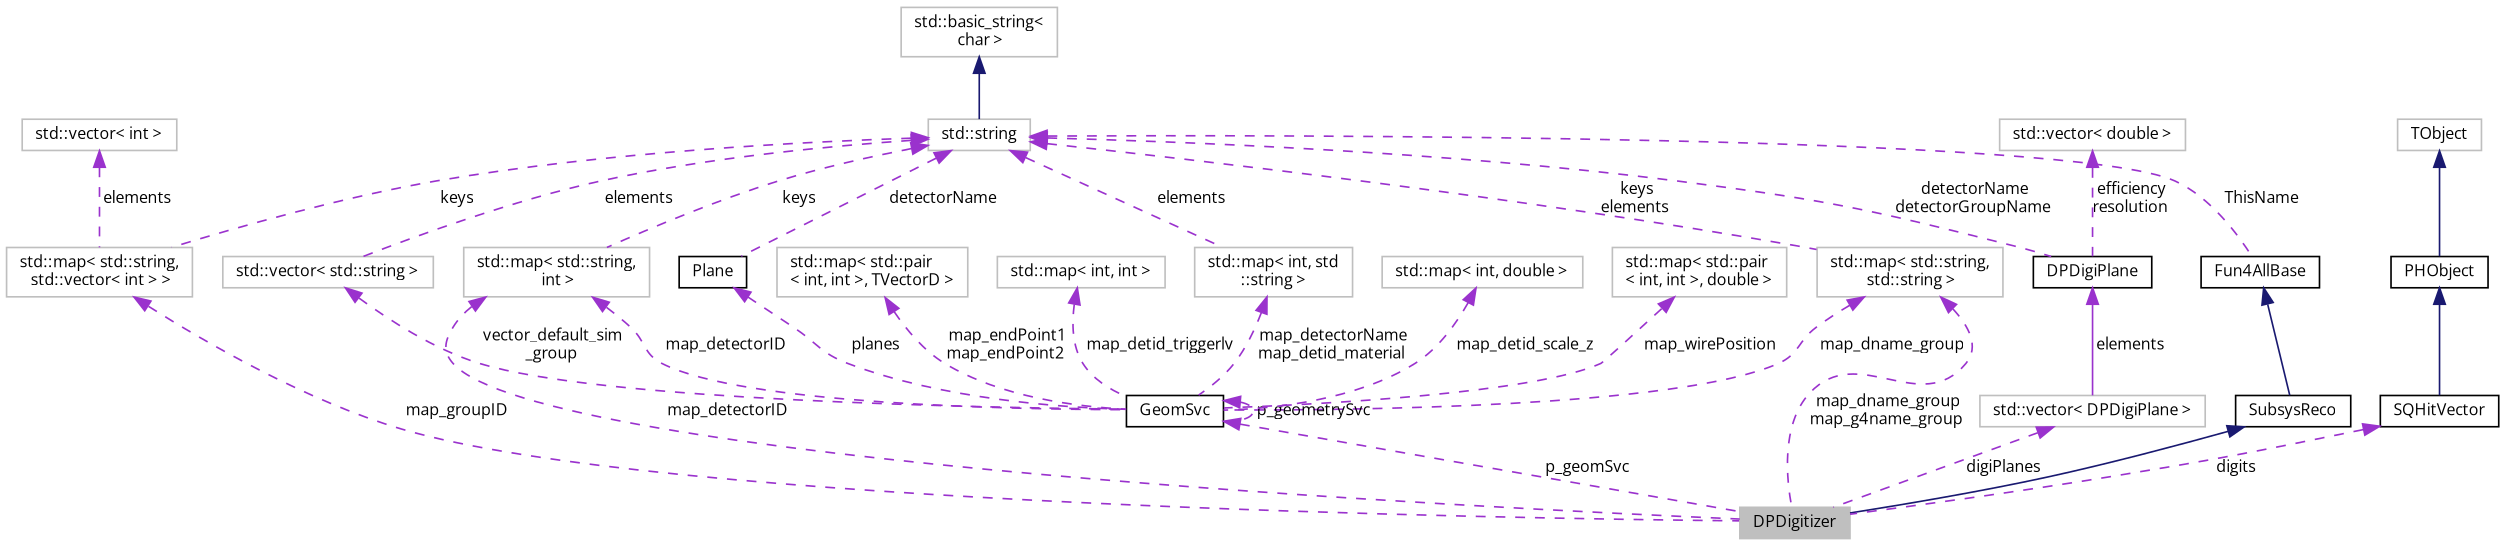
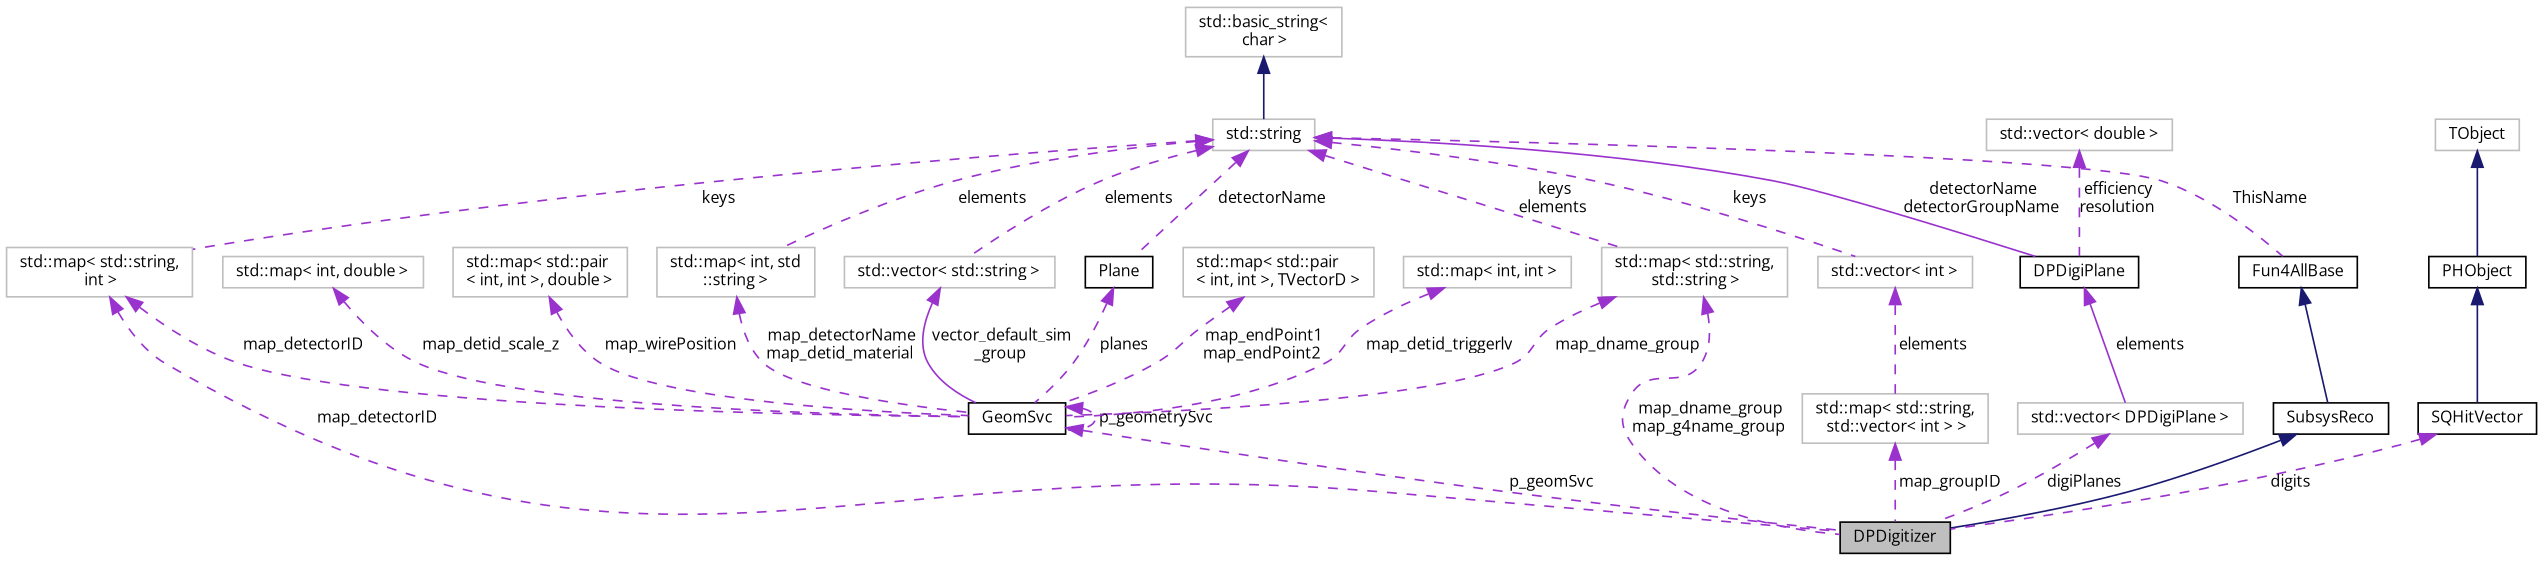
edge "std::map< std::string, std::vector< int > >" -> "std::string": now "std::vector< int >" -> "std::string"
edge "DPDigiPlane" -> "std::string": style dashed -> solid
edge "GeomSvc" -> "std::vector< std::string >": style dashed -> solid
node "DPDigitizer": color grey75 -> black
